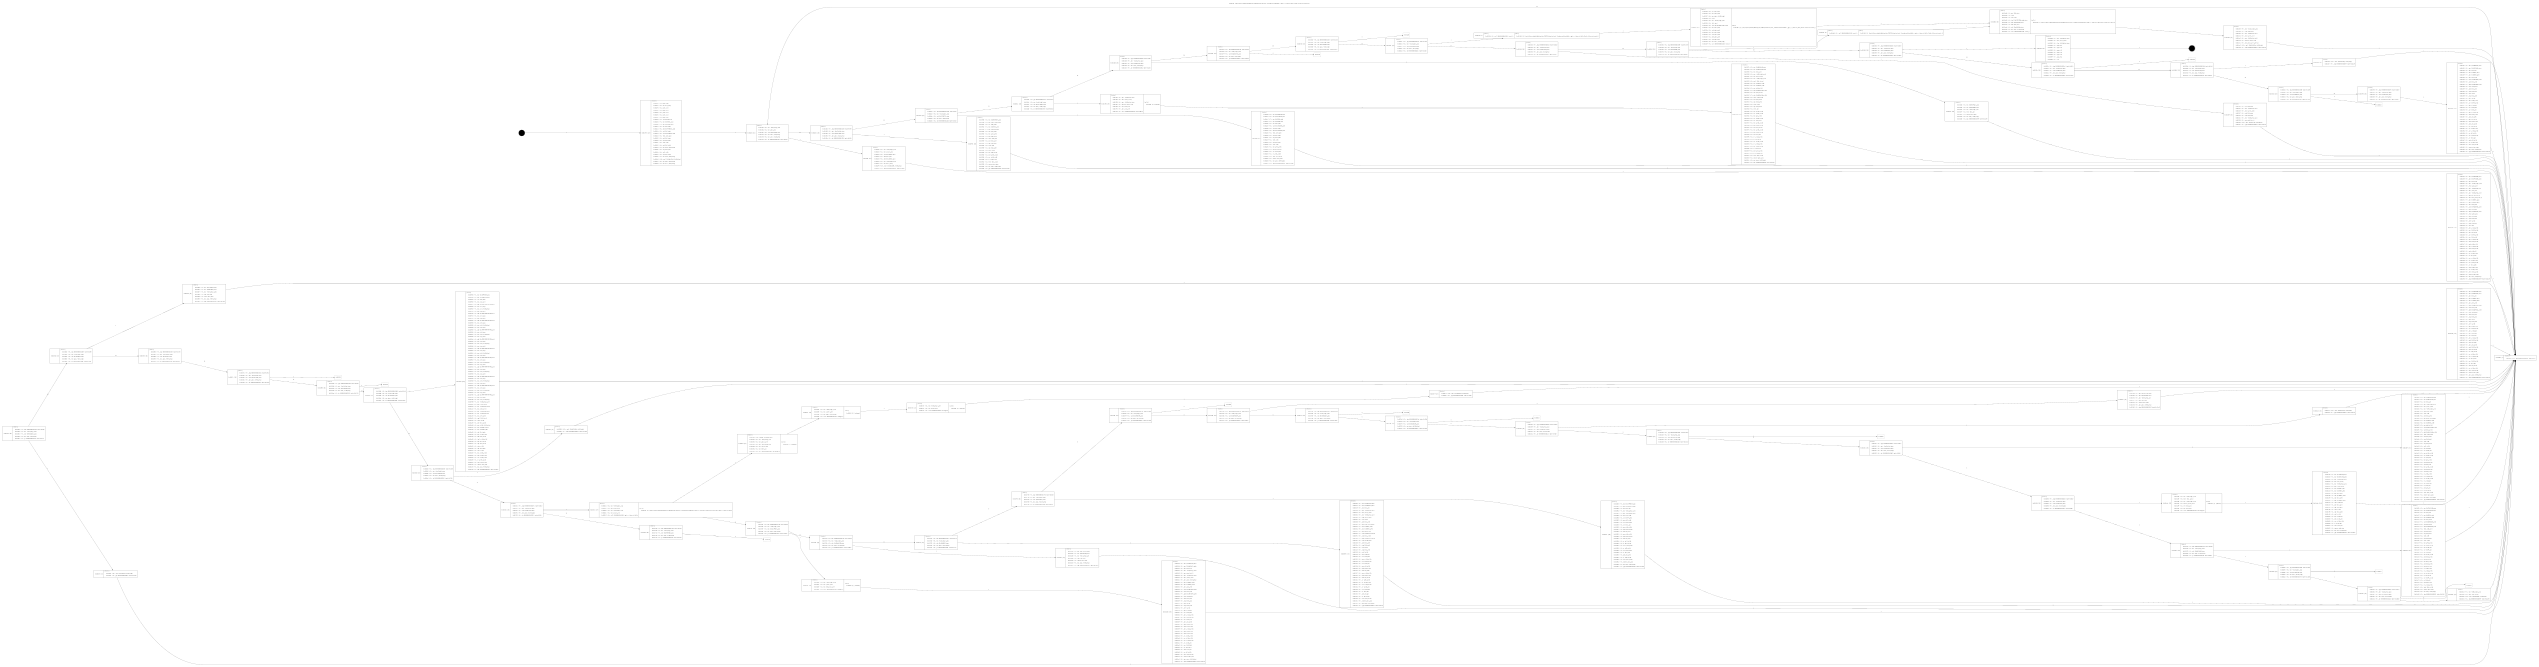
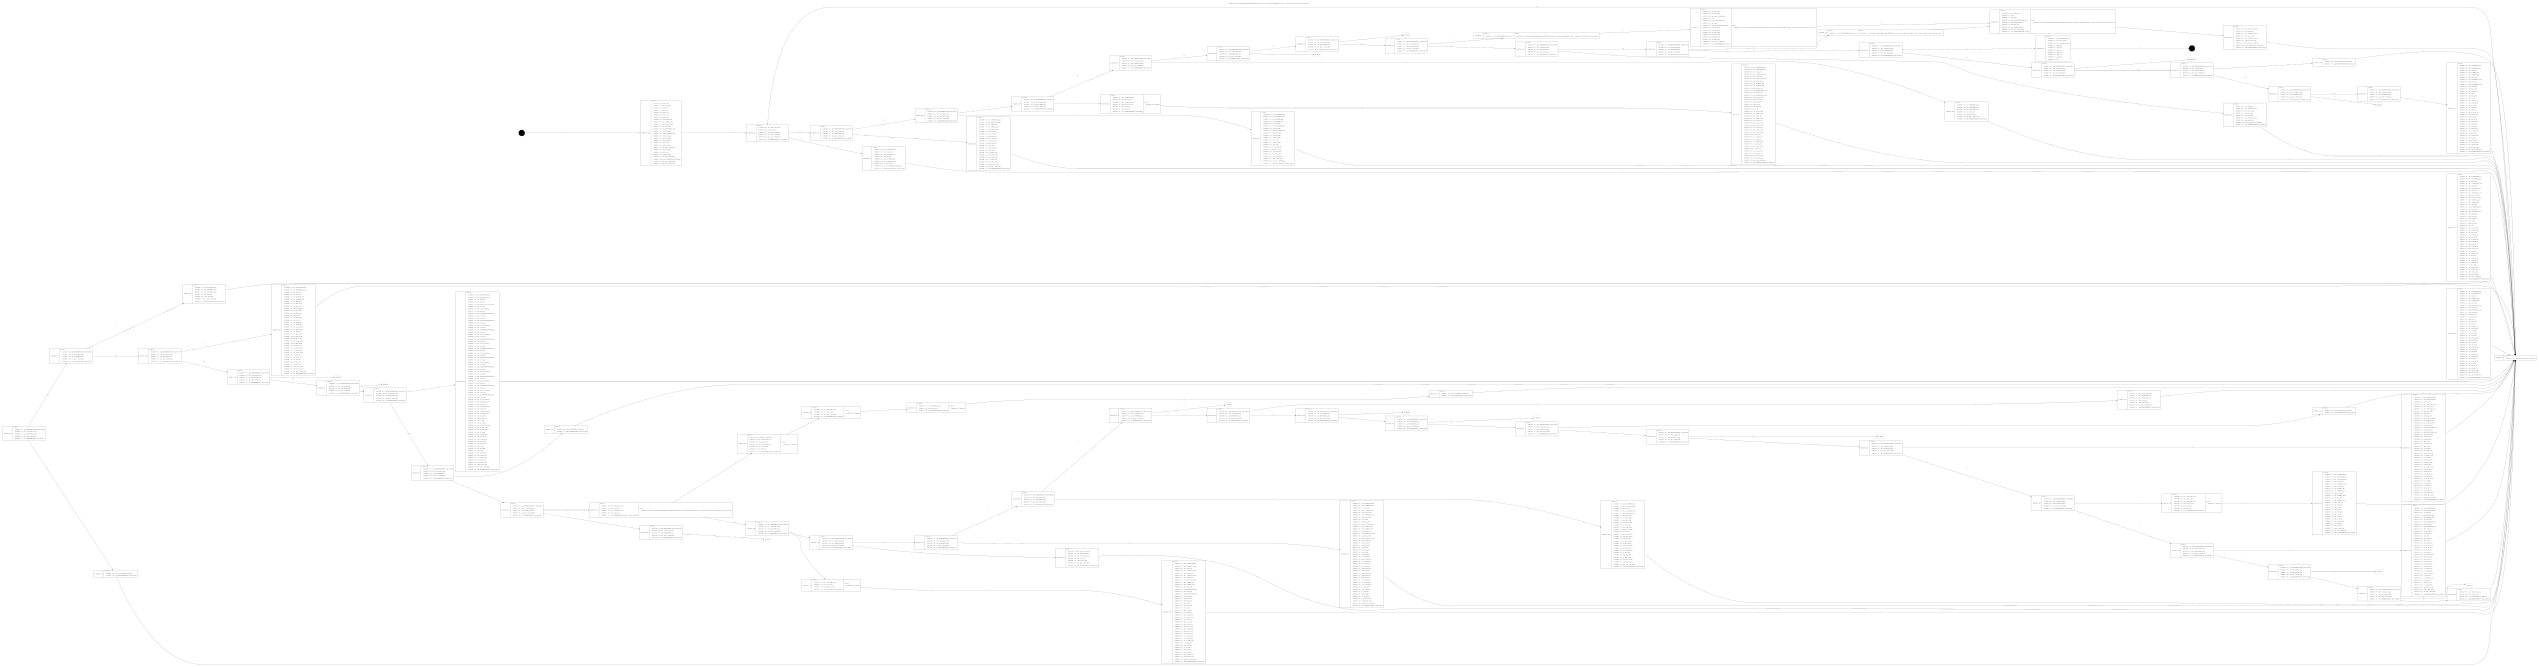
node "0x402036 [137]": added
